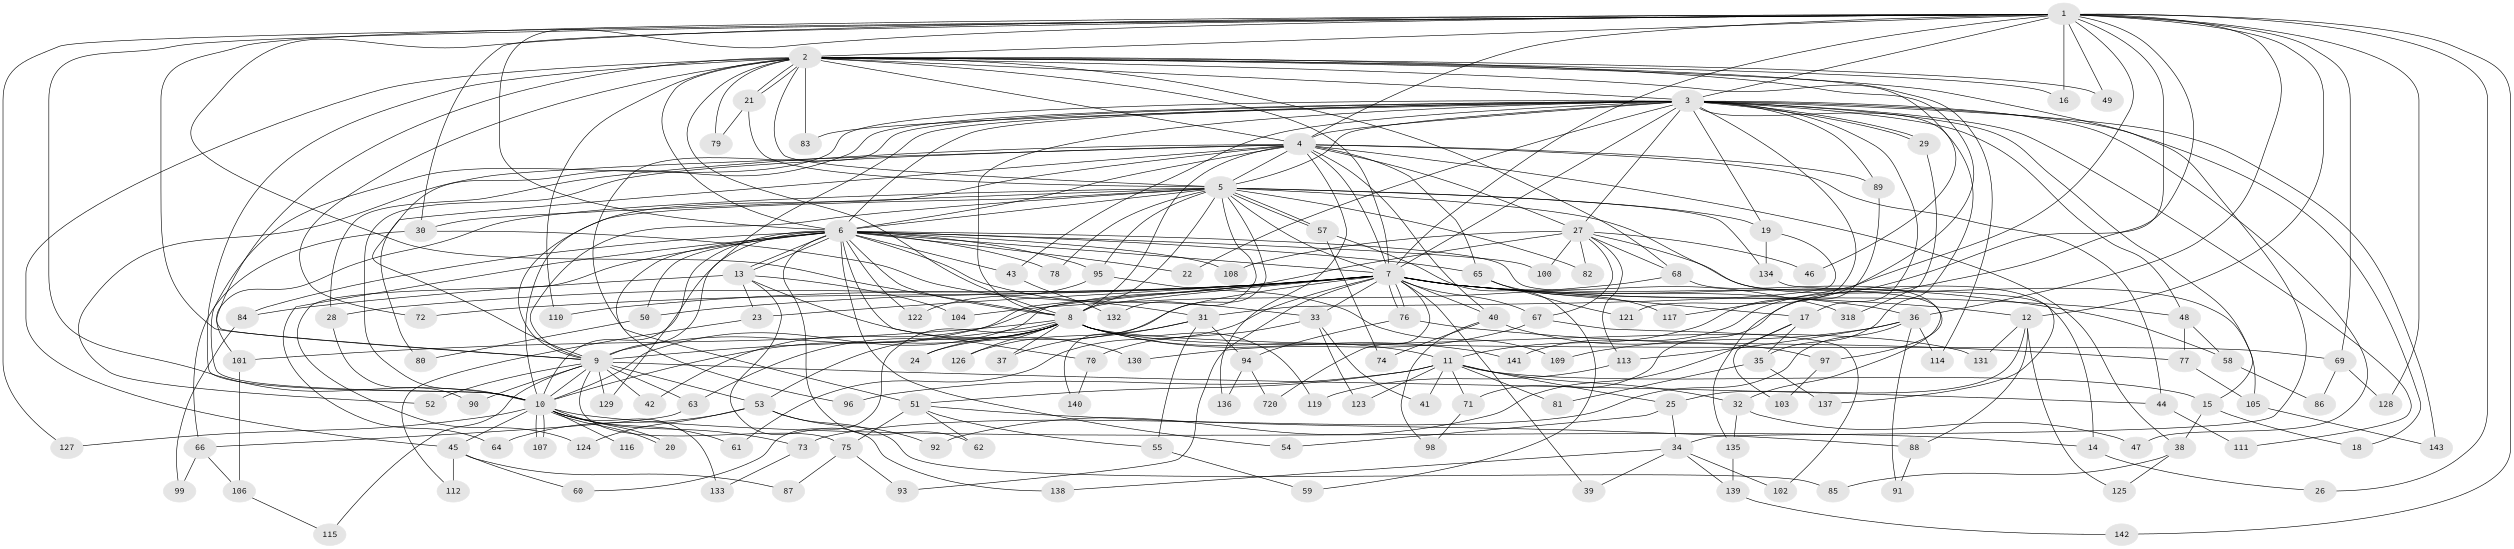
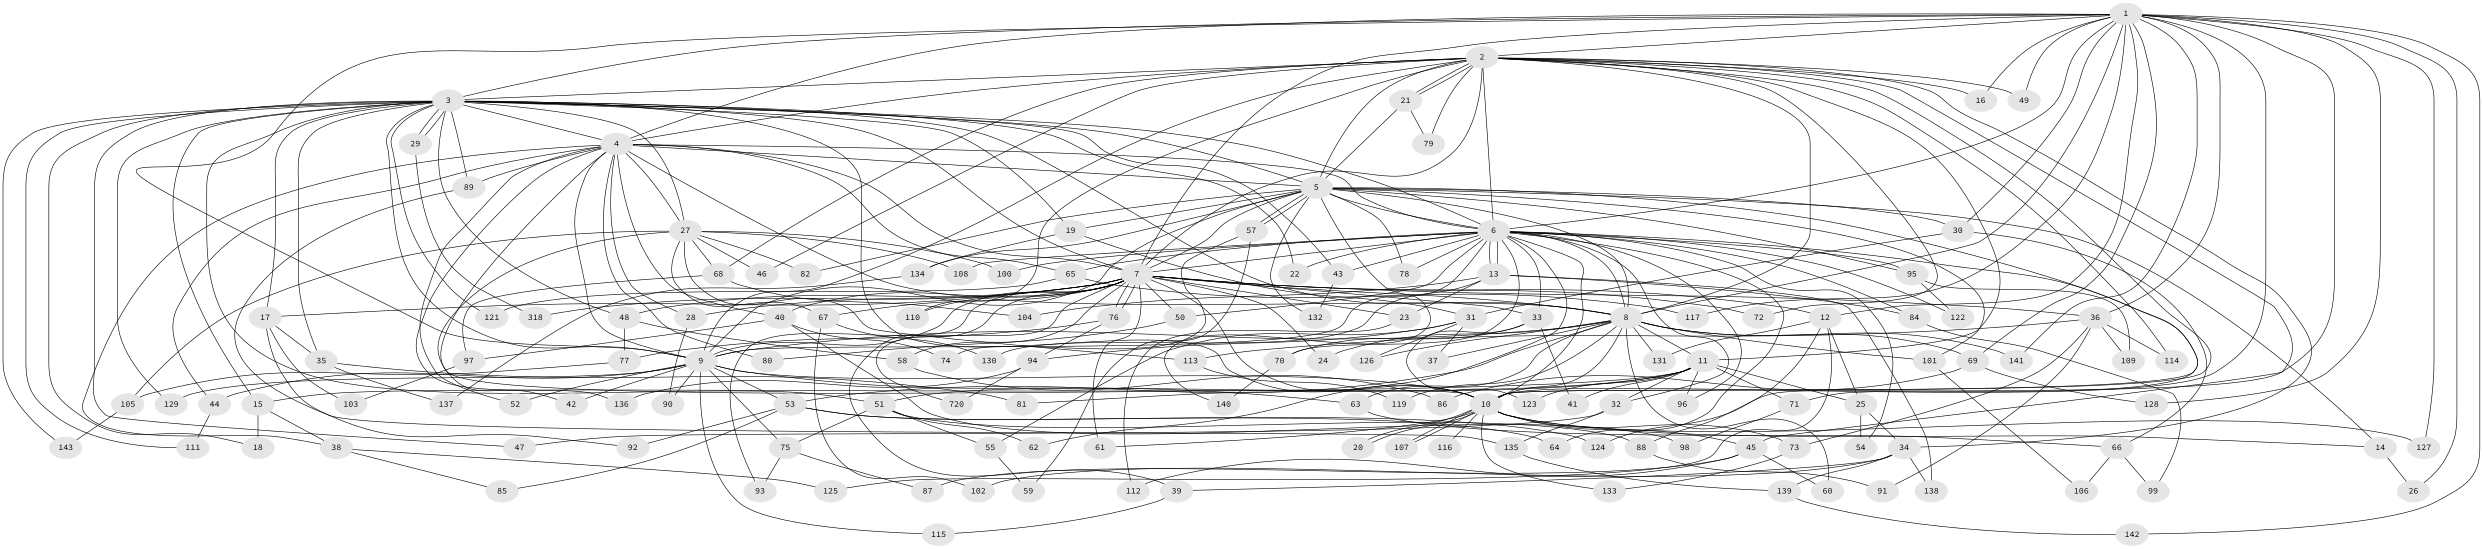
node "83": removed
edge "106" -- "115": now "39" -- "115"
